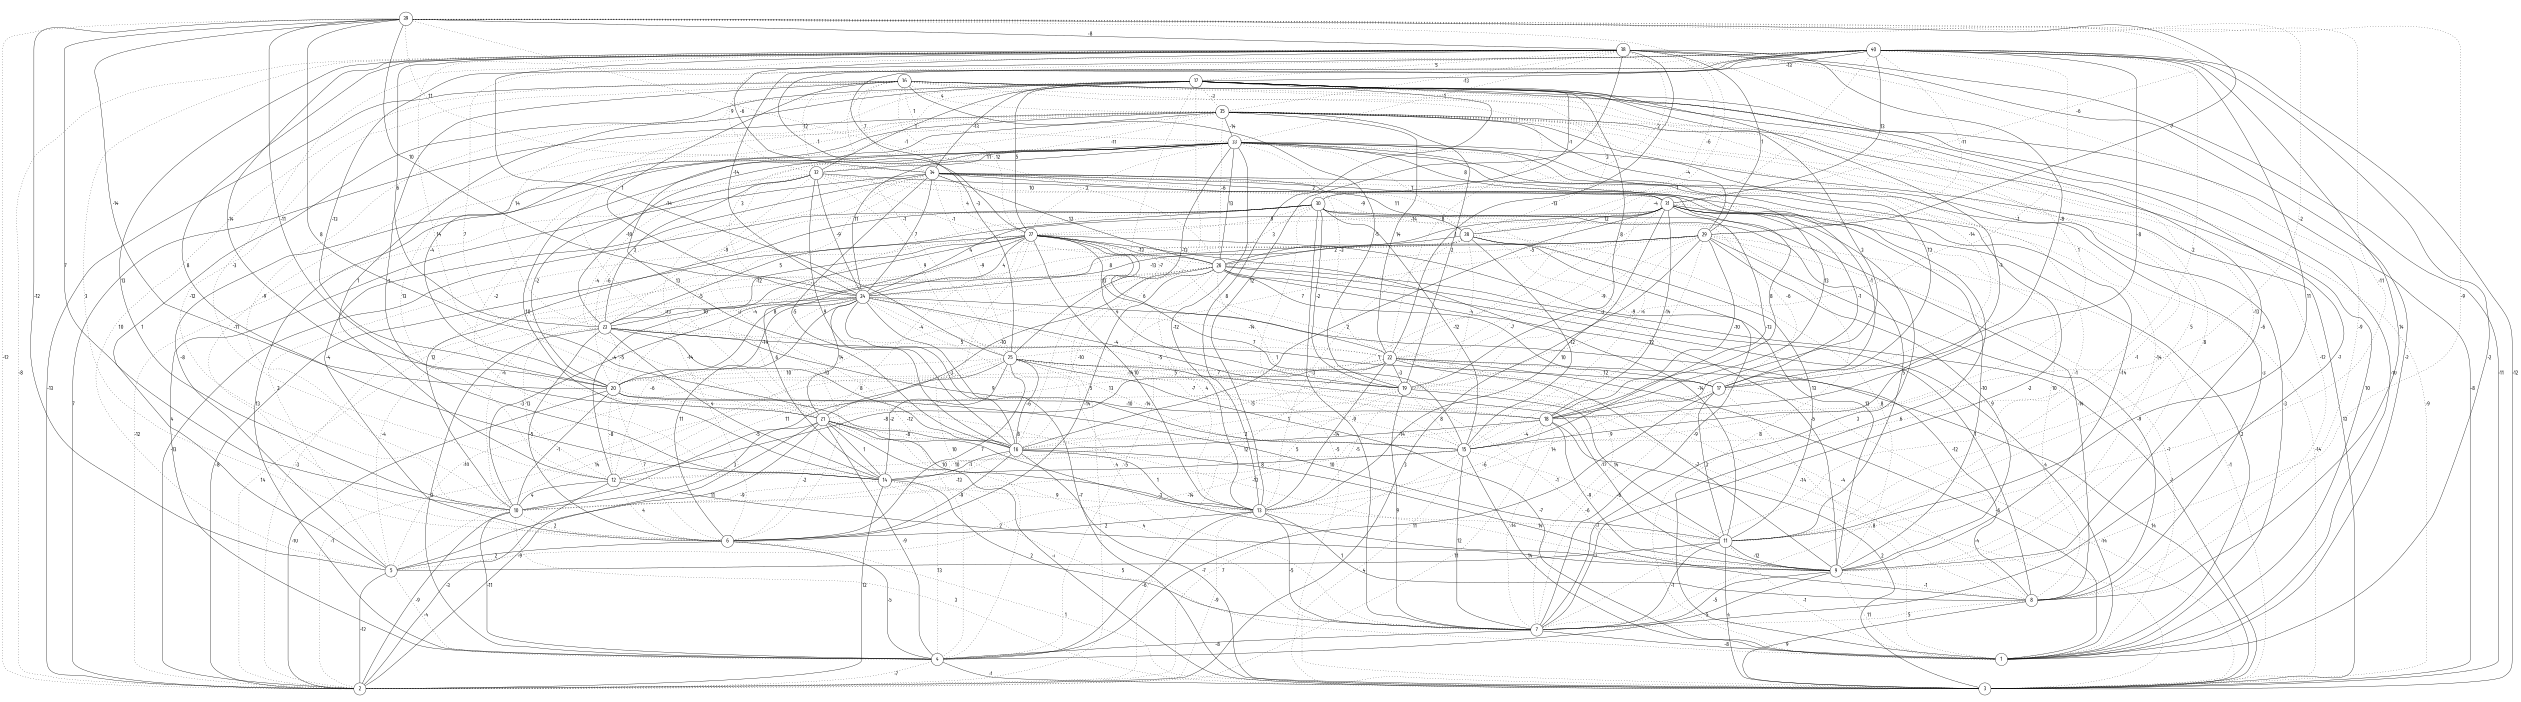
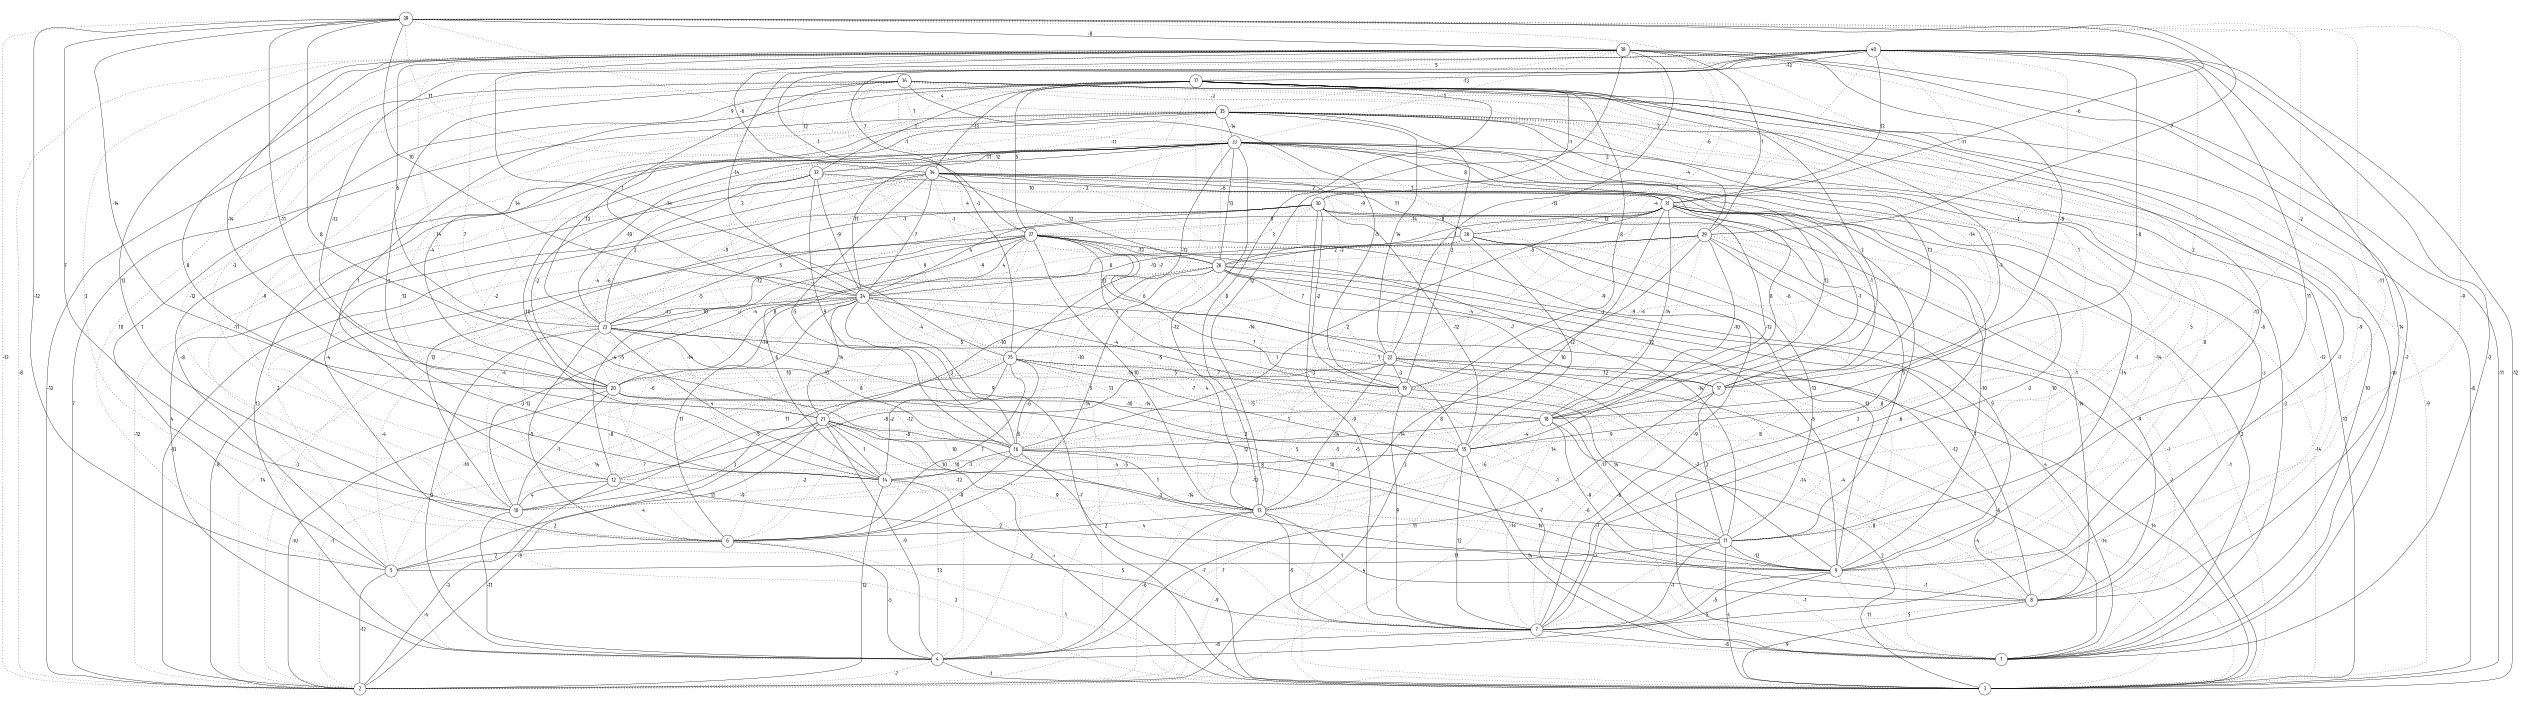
edge "39" -- "31": style dotted -> solid
edge "35" -- "16": now "35" -- "23"
edge "10" -- "2": removed, label "-9"
